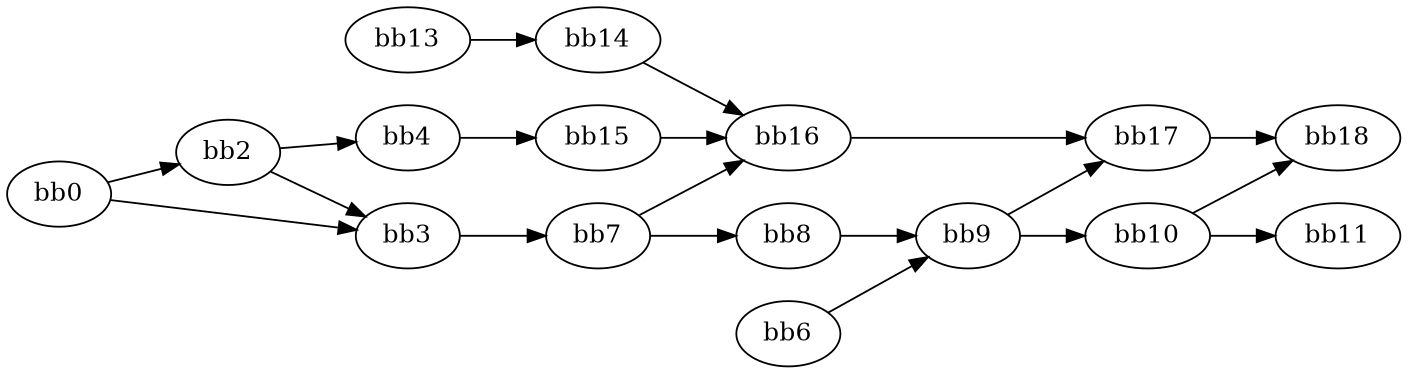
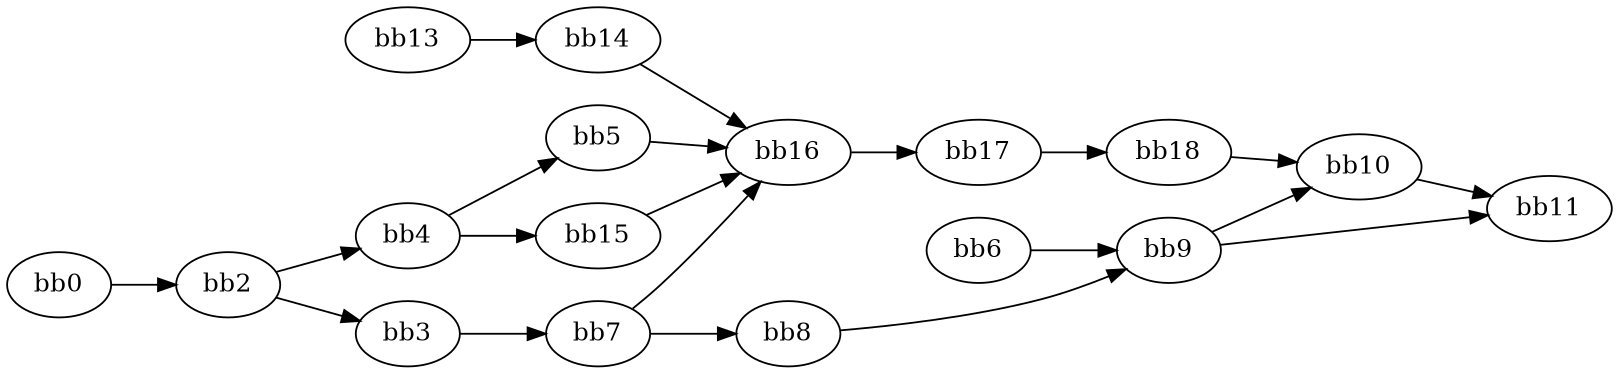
node "bb5": added
edge "bb10" -> "bb18": reversed
edge "bb9" -> "bb17": now "bb9" -> "bb11"
edge "bb0" -> "bb3": removed
